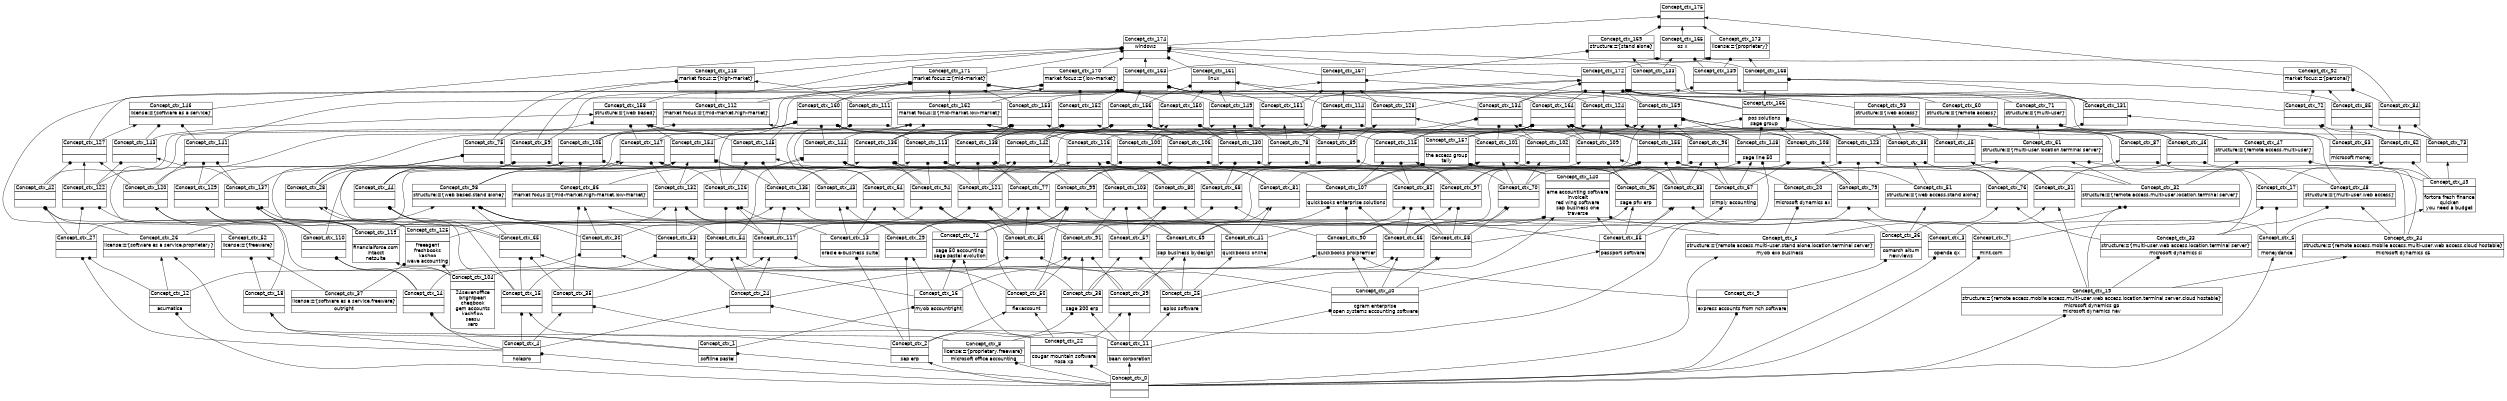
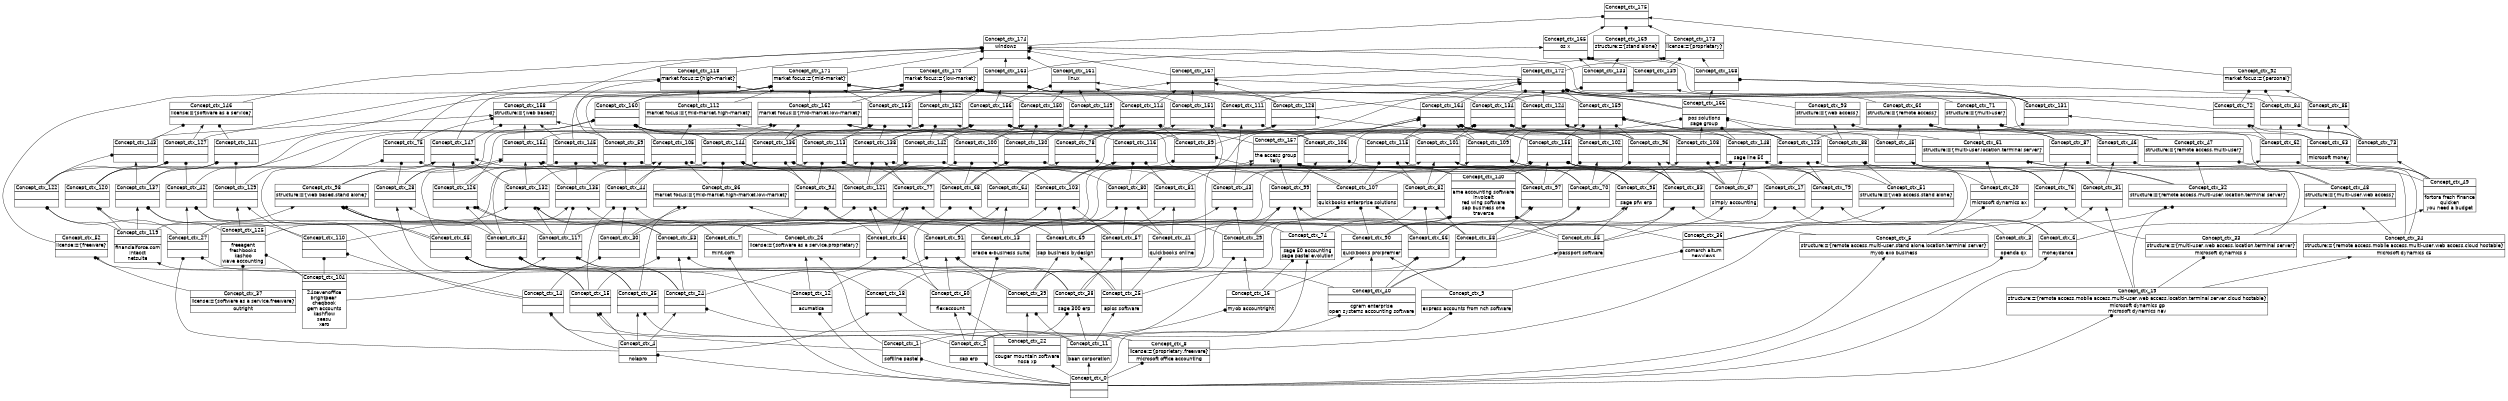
edge "Concept_ctx_49" -> "Concept_ctx_123": arrowhead normal -> dot
edge "Concept_ctx_122" -> "Concept_ctx_127": arrowhead normal -> dot
edge "Concept_ctx_16" -> "Concept_ctx_30": removed
